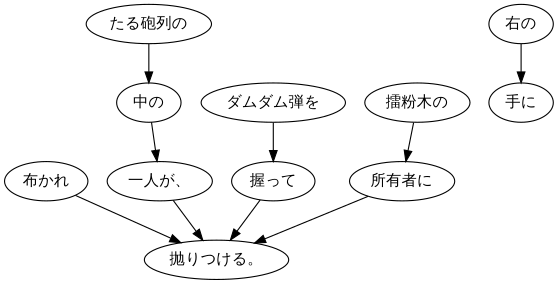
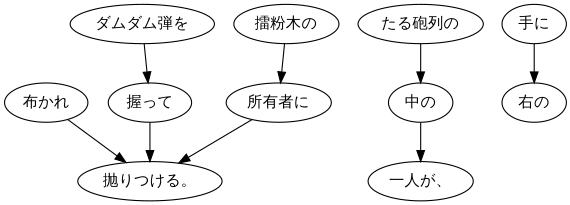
edge "右の" -> "手に": reversed
edge "一人が、" -> "抛りつける。": removed
